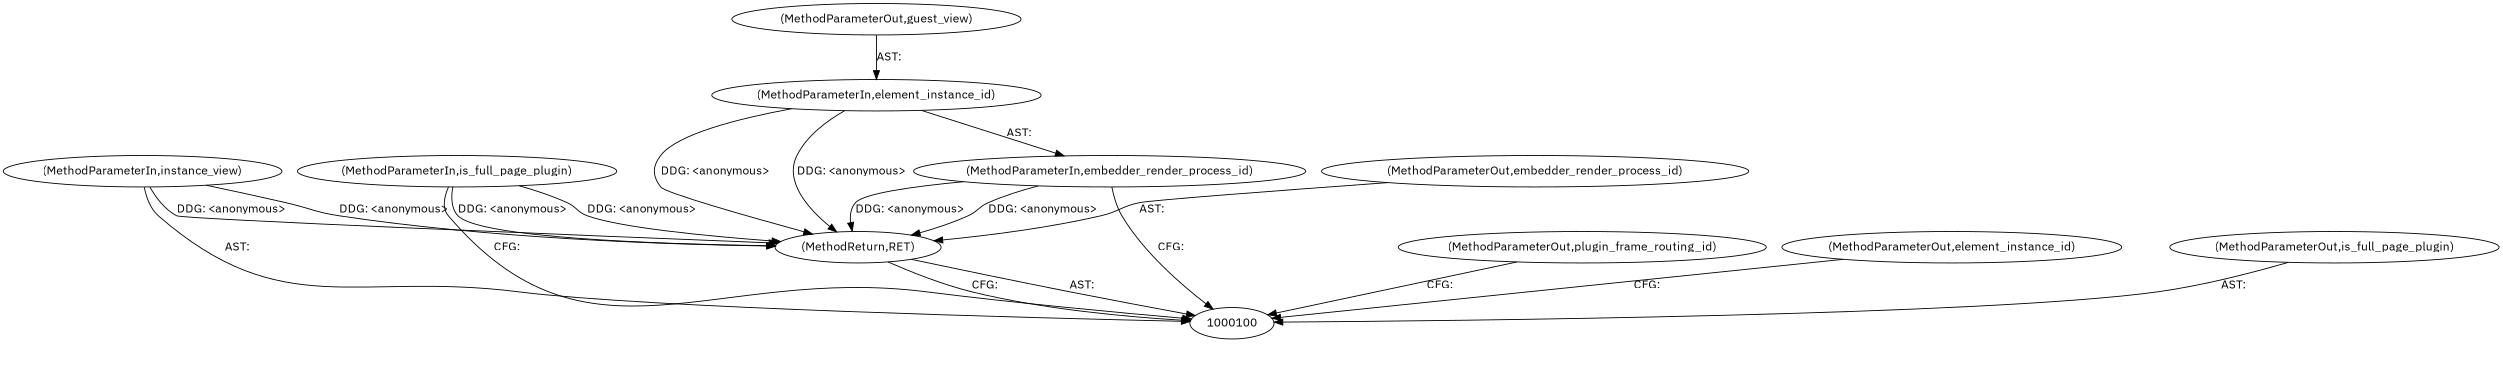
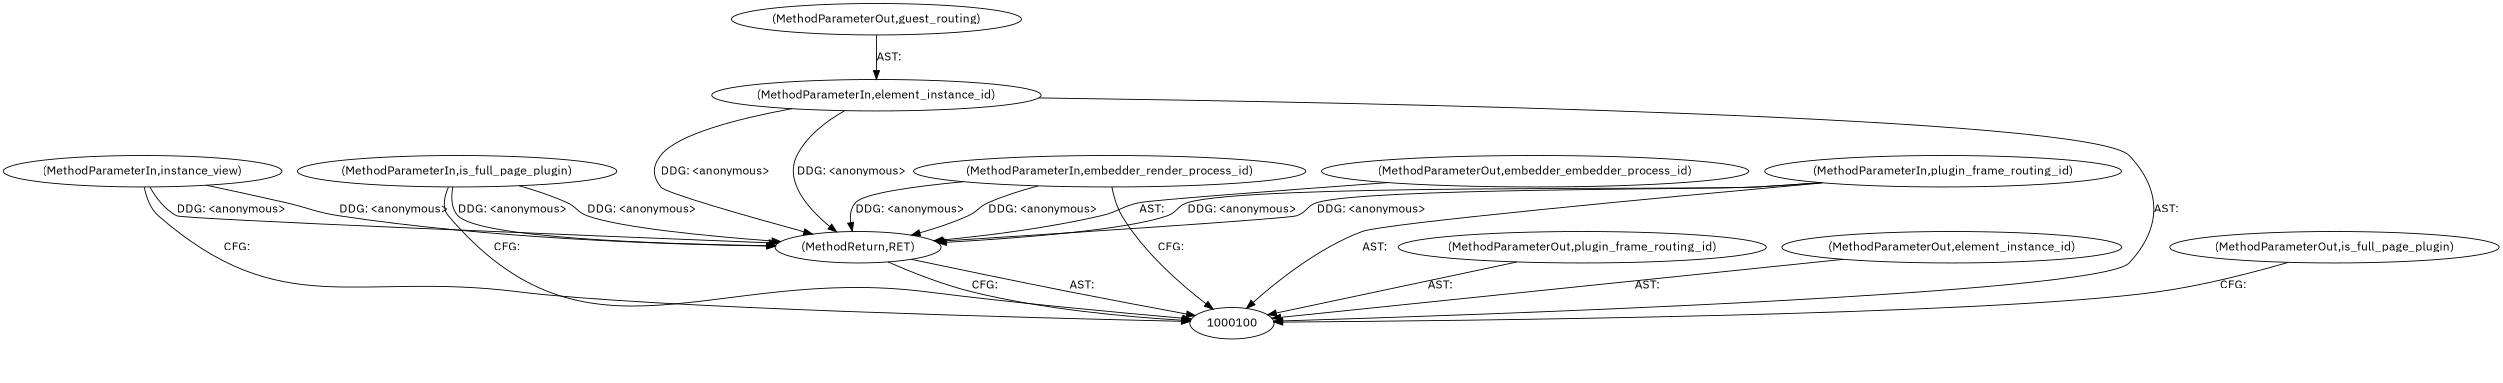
node "(MethodParameterOut,guest_view)": label "(MethodParameterOut,guest_view)" -> "(MethodParameterOut,guest_routing)"
edge "(MethodParameterIn,element_instance_id)" -> "(MethodParameterIn,embedder_render_process_id)": now "(MethodParameterIn,element_instance_id)" -> "1000100"
node "(MethodParameterOut,embedder_render_process_id)": label "(MethodParameterOut,embedder_render_process_id)" -> "(MethodParameterOut,embedder_embedder_process_id)"
node "(MethodParameterIn,plugin_frame_routing_id)": added
edge "(MethodParameterIn,instance_view)" -> "1000100": label "AST: " -> "CFG: "
edge "(MethodParameterOut,plugin_frame_routing_id)" -> "1000100": label "CFG: " -> "AST: "
edge "(MethodParameterOut,element_instance_id)" -> "1000100": label "CFG: " -> "AST: "
edge "(MethodParameterOut,is_full_page_plugin)" -> "1000100": label "AST: " -> "CFG: "
